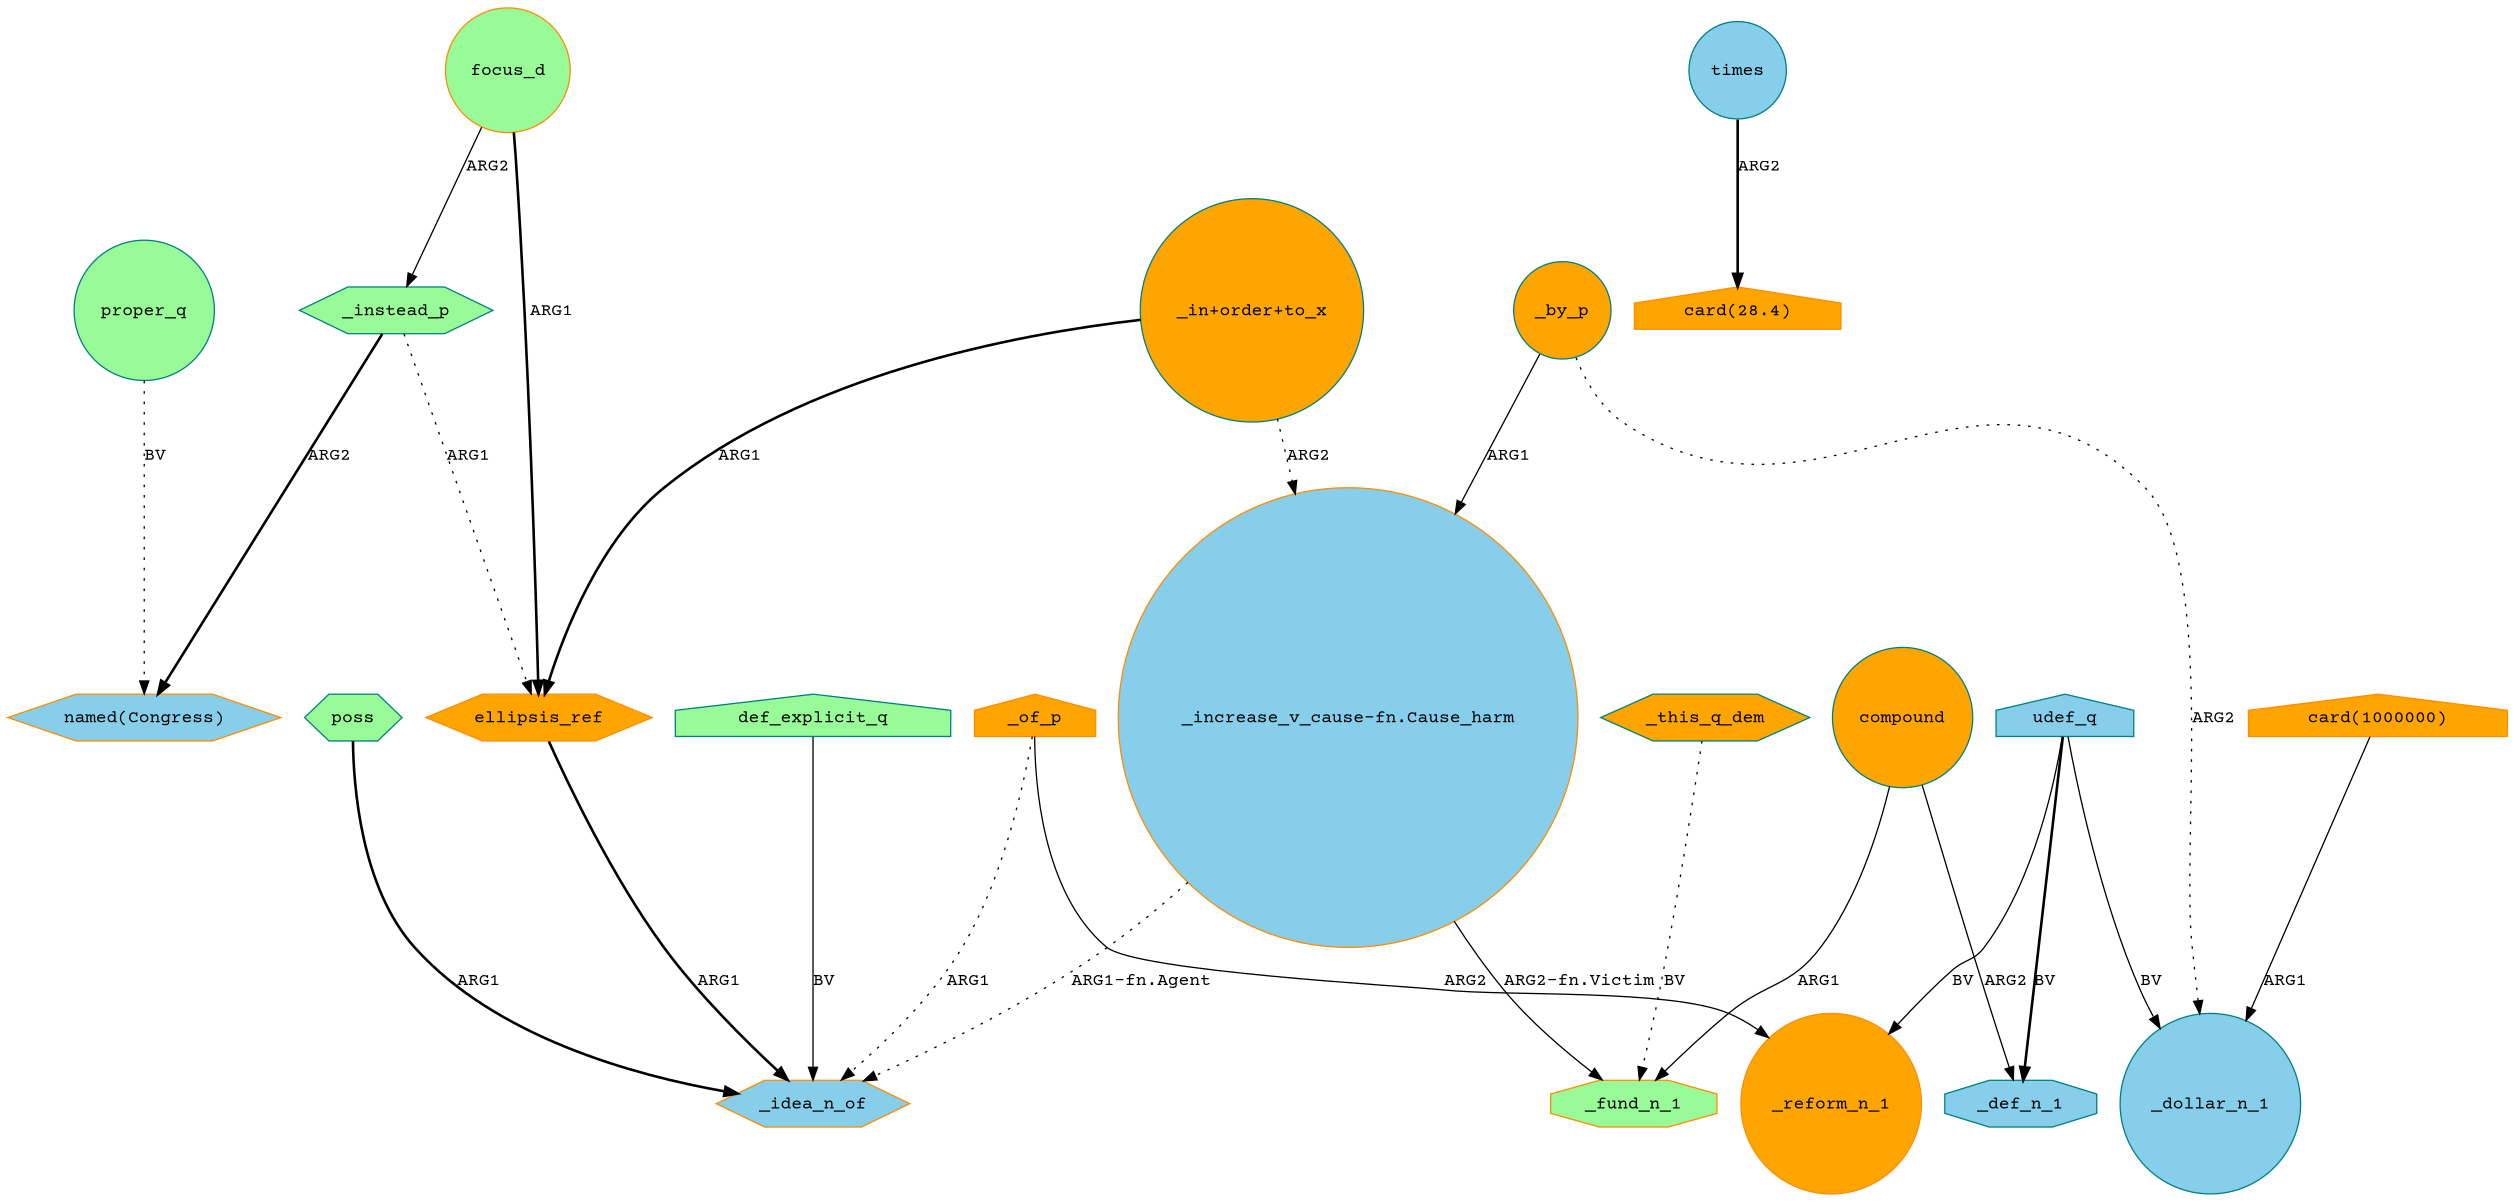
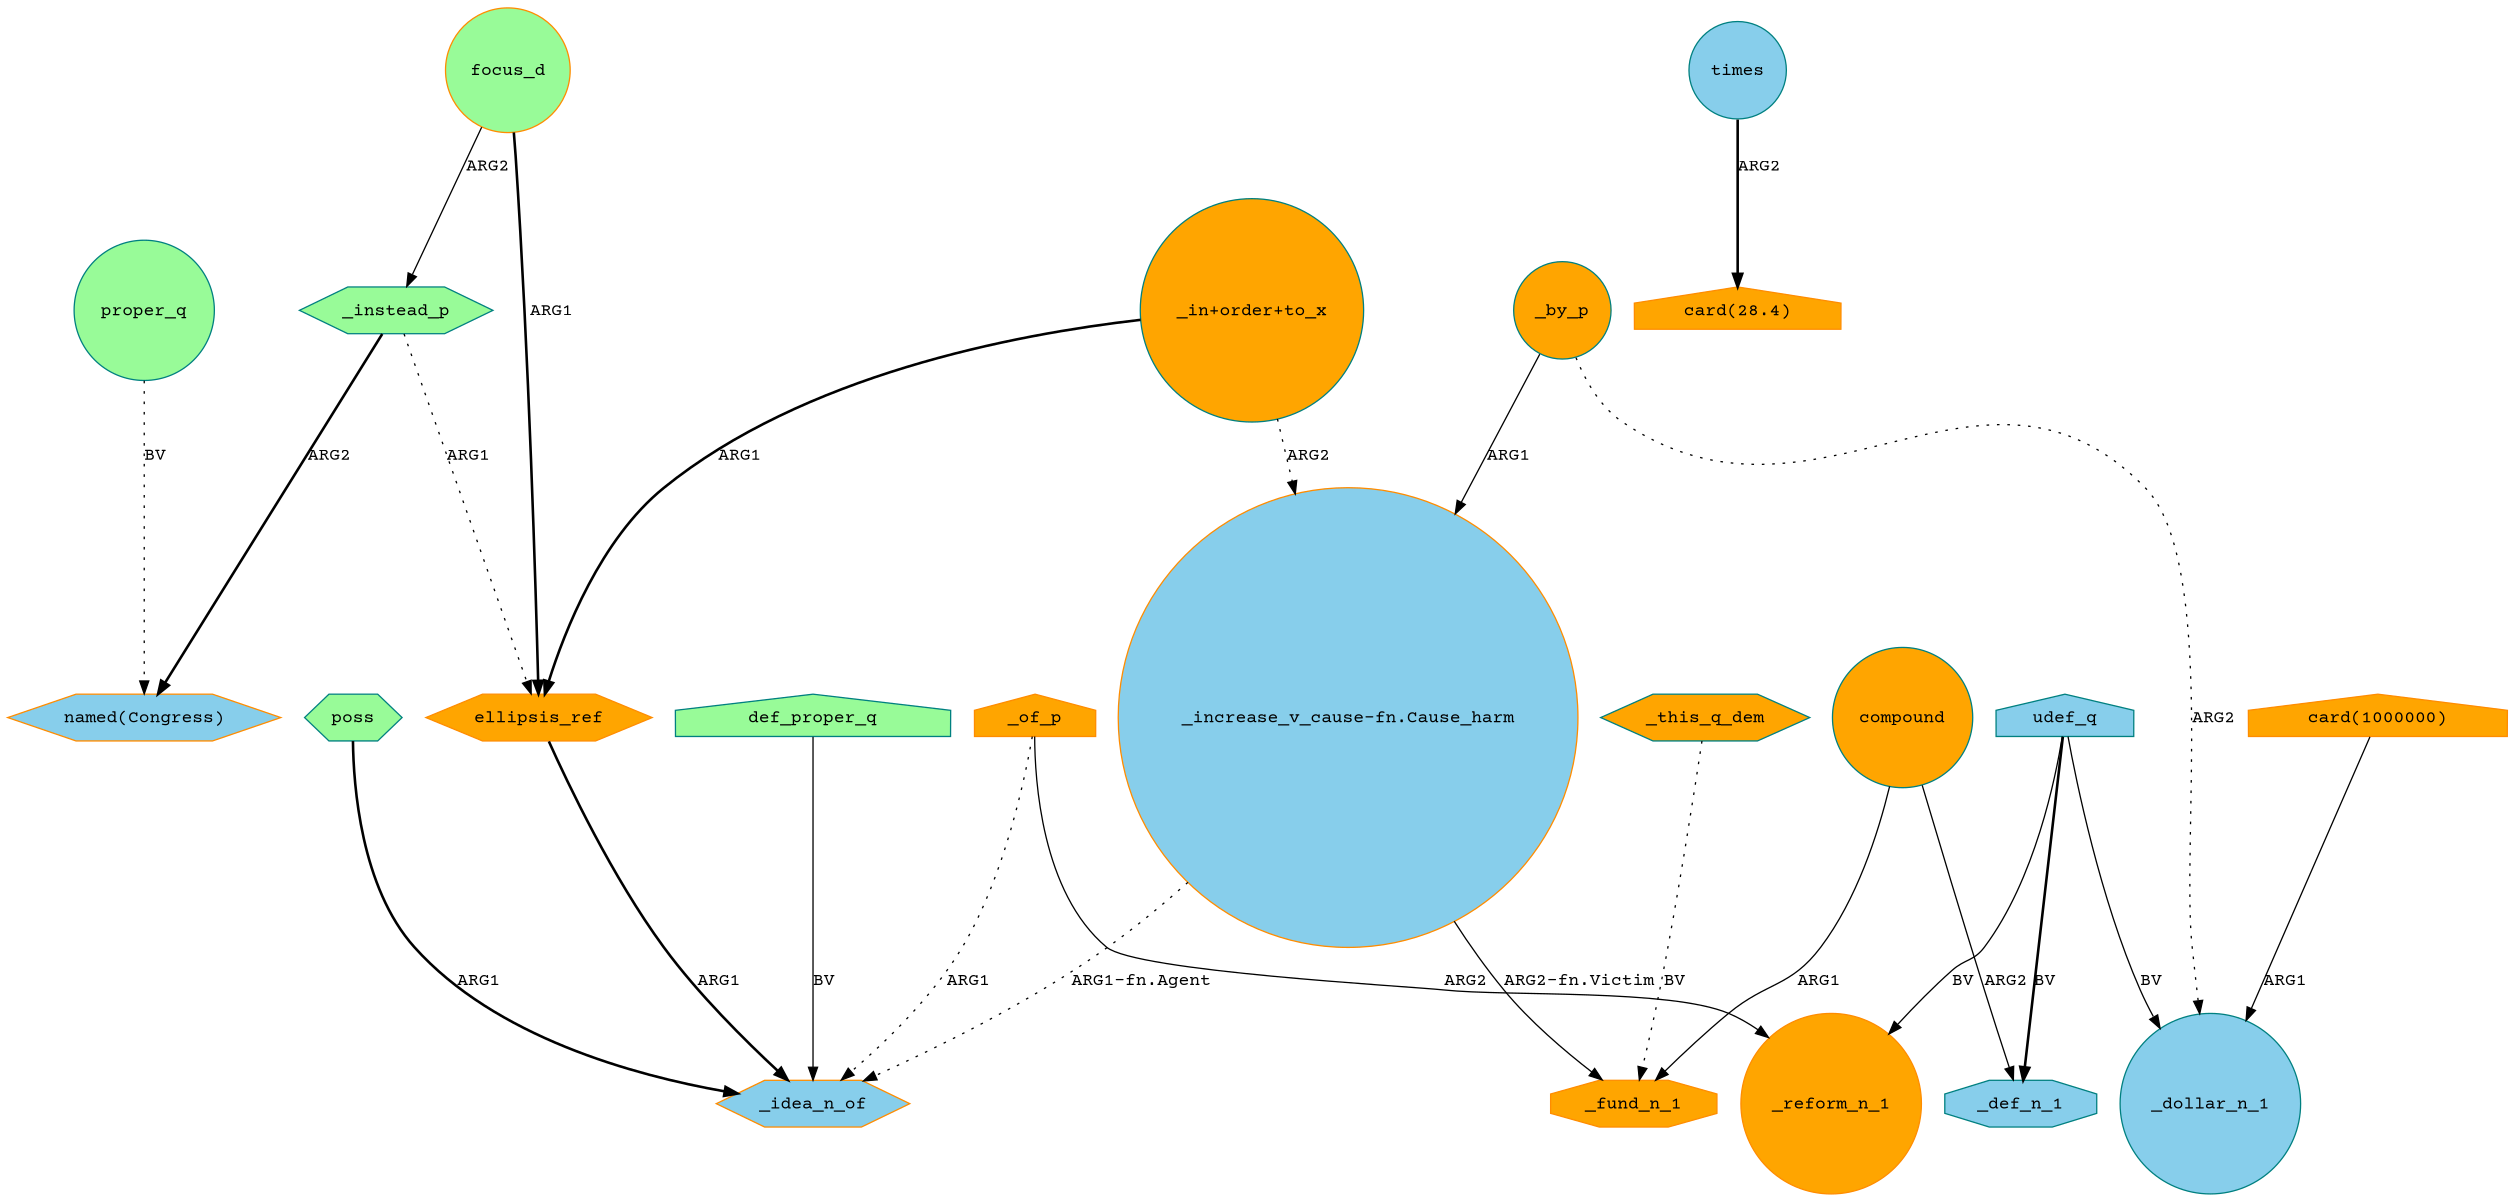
node "def_explicit_q": label "def_explicit_q" -> "def_proper_q"
node "_fund_n_1": fillcolor palegreen -> orange
